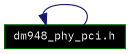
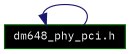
node "dm948_phy_pci.h": label "dm948_phy_pci.h" -> "dm648_phy_pci.h"
